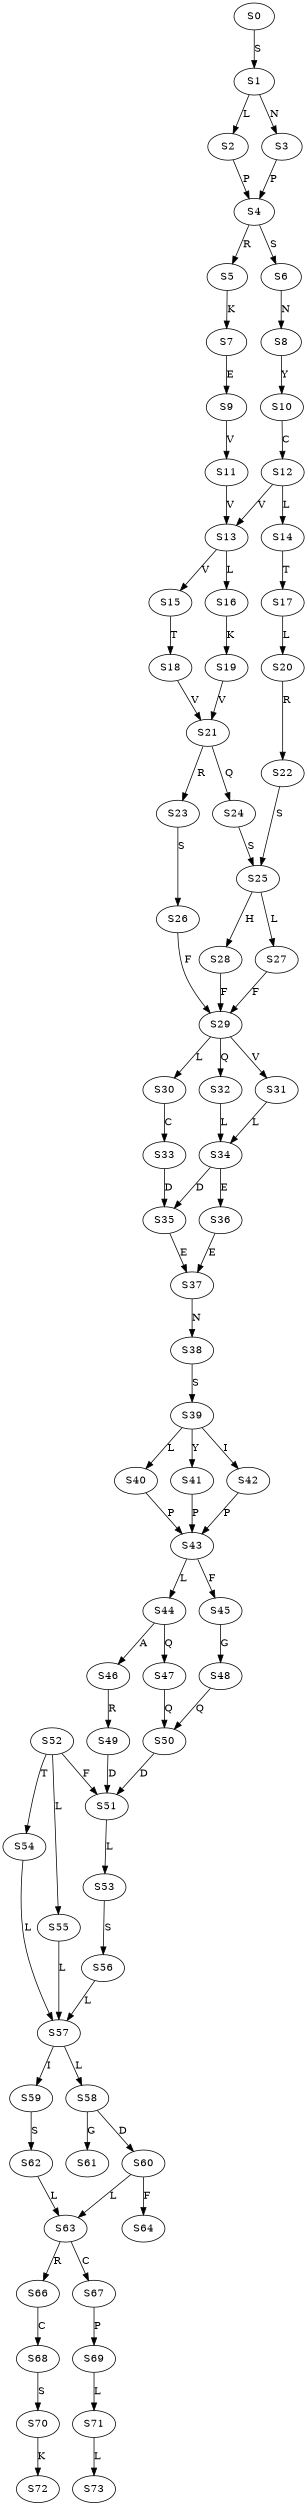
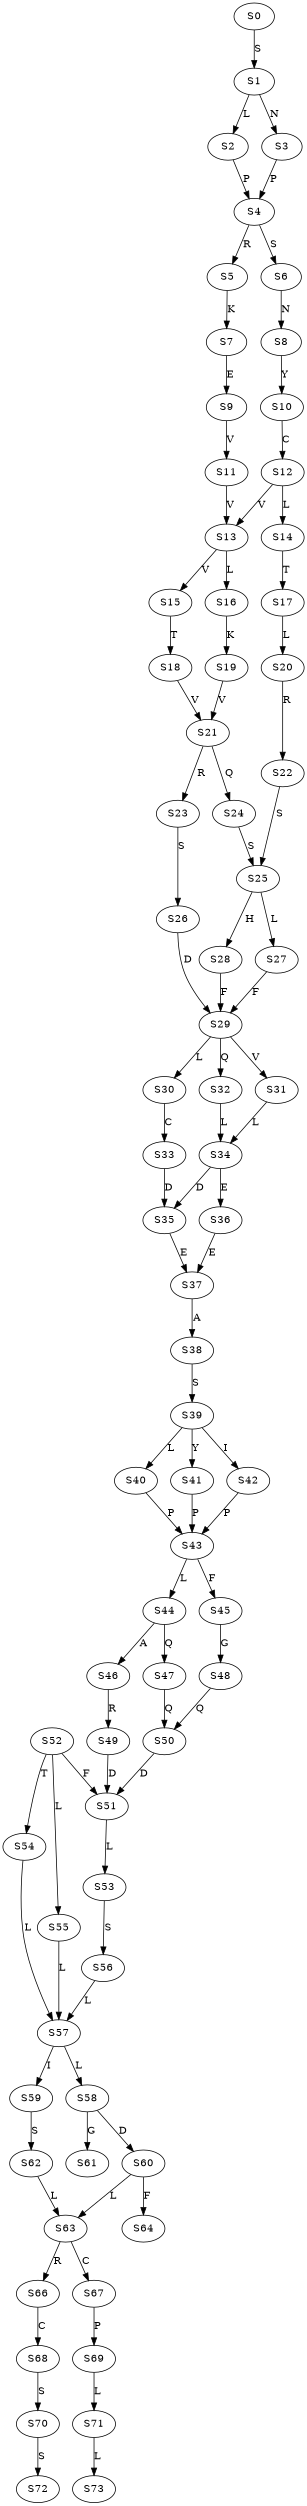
edge "S26" -> "S29": label "F" -> "D"
edge "S37" -> "S38": label "N" -> "A"
edge "S70" -> "S72": label "K" -> "S"
